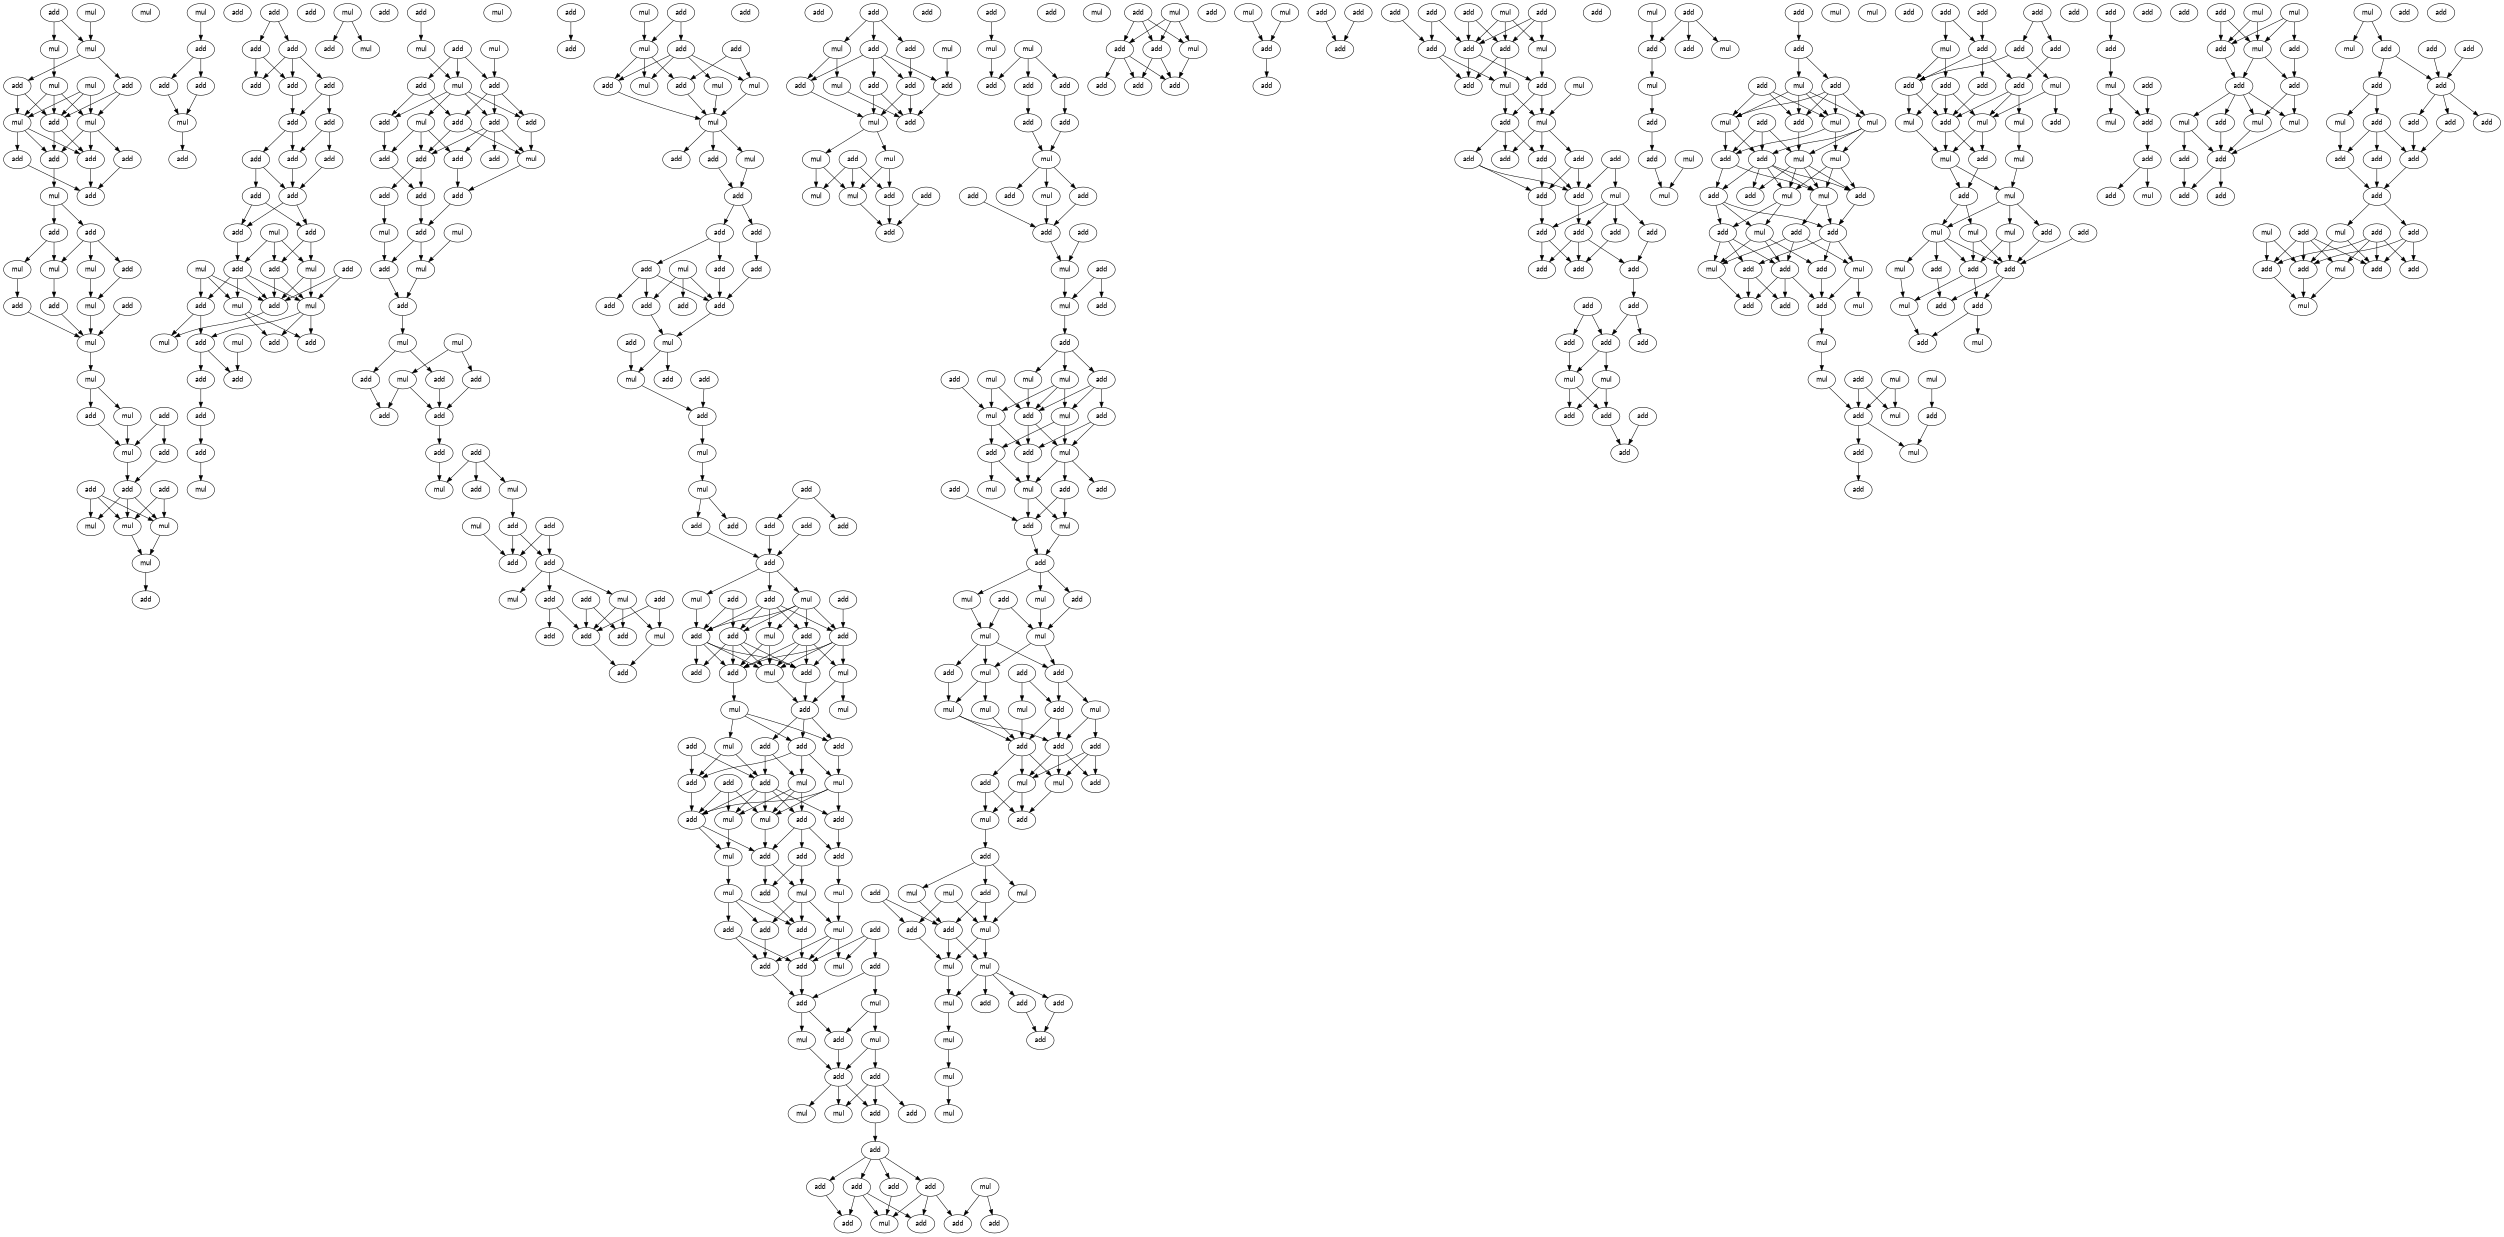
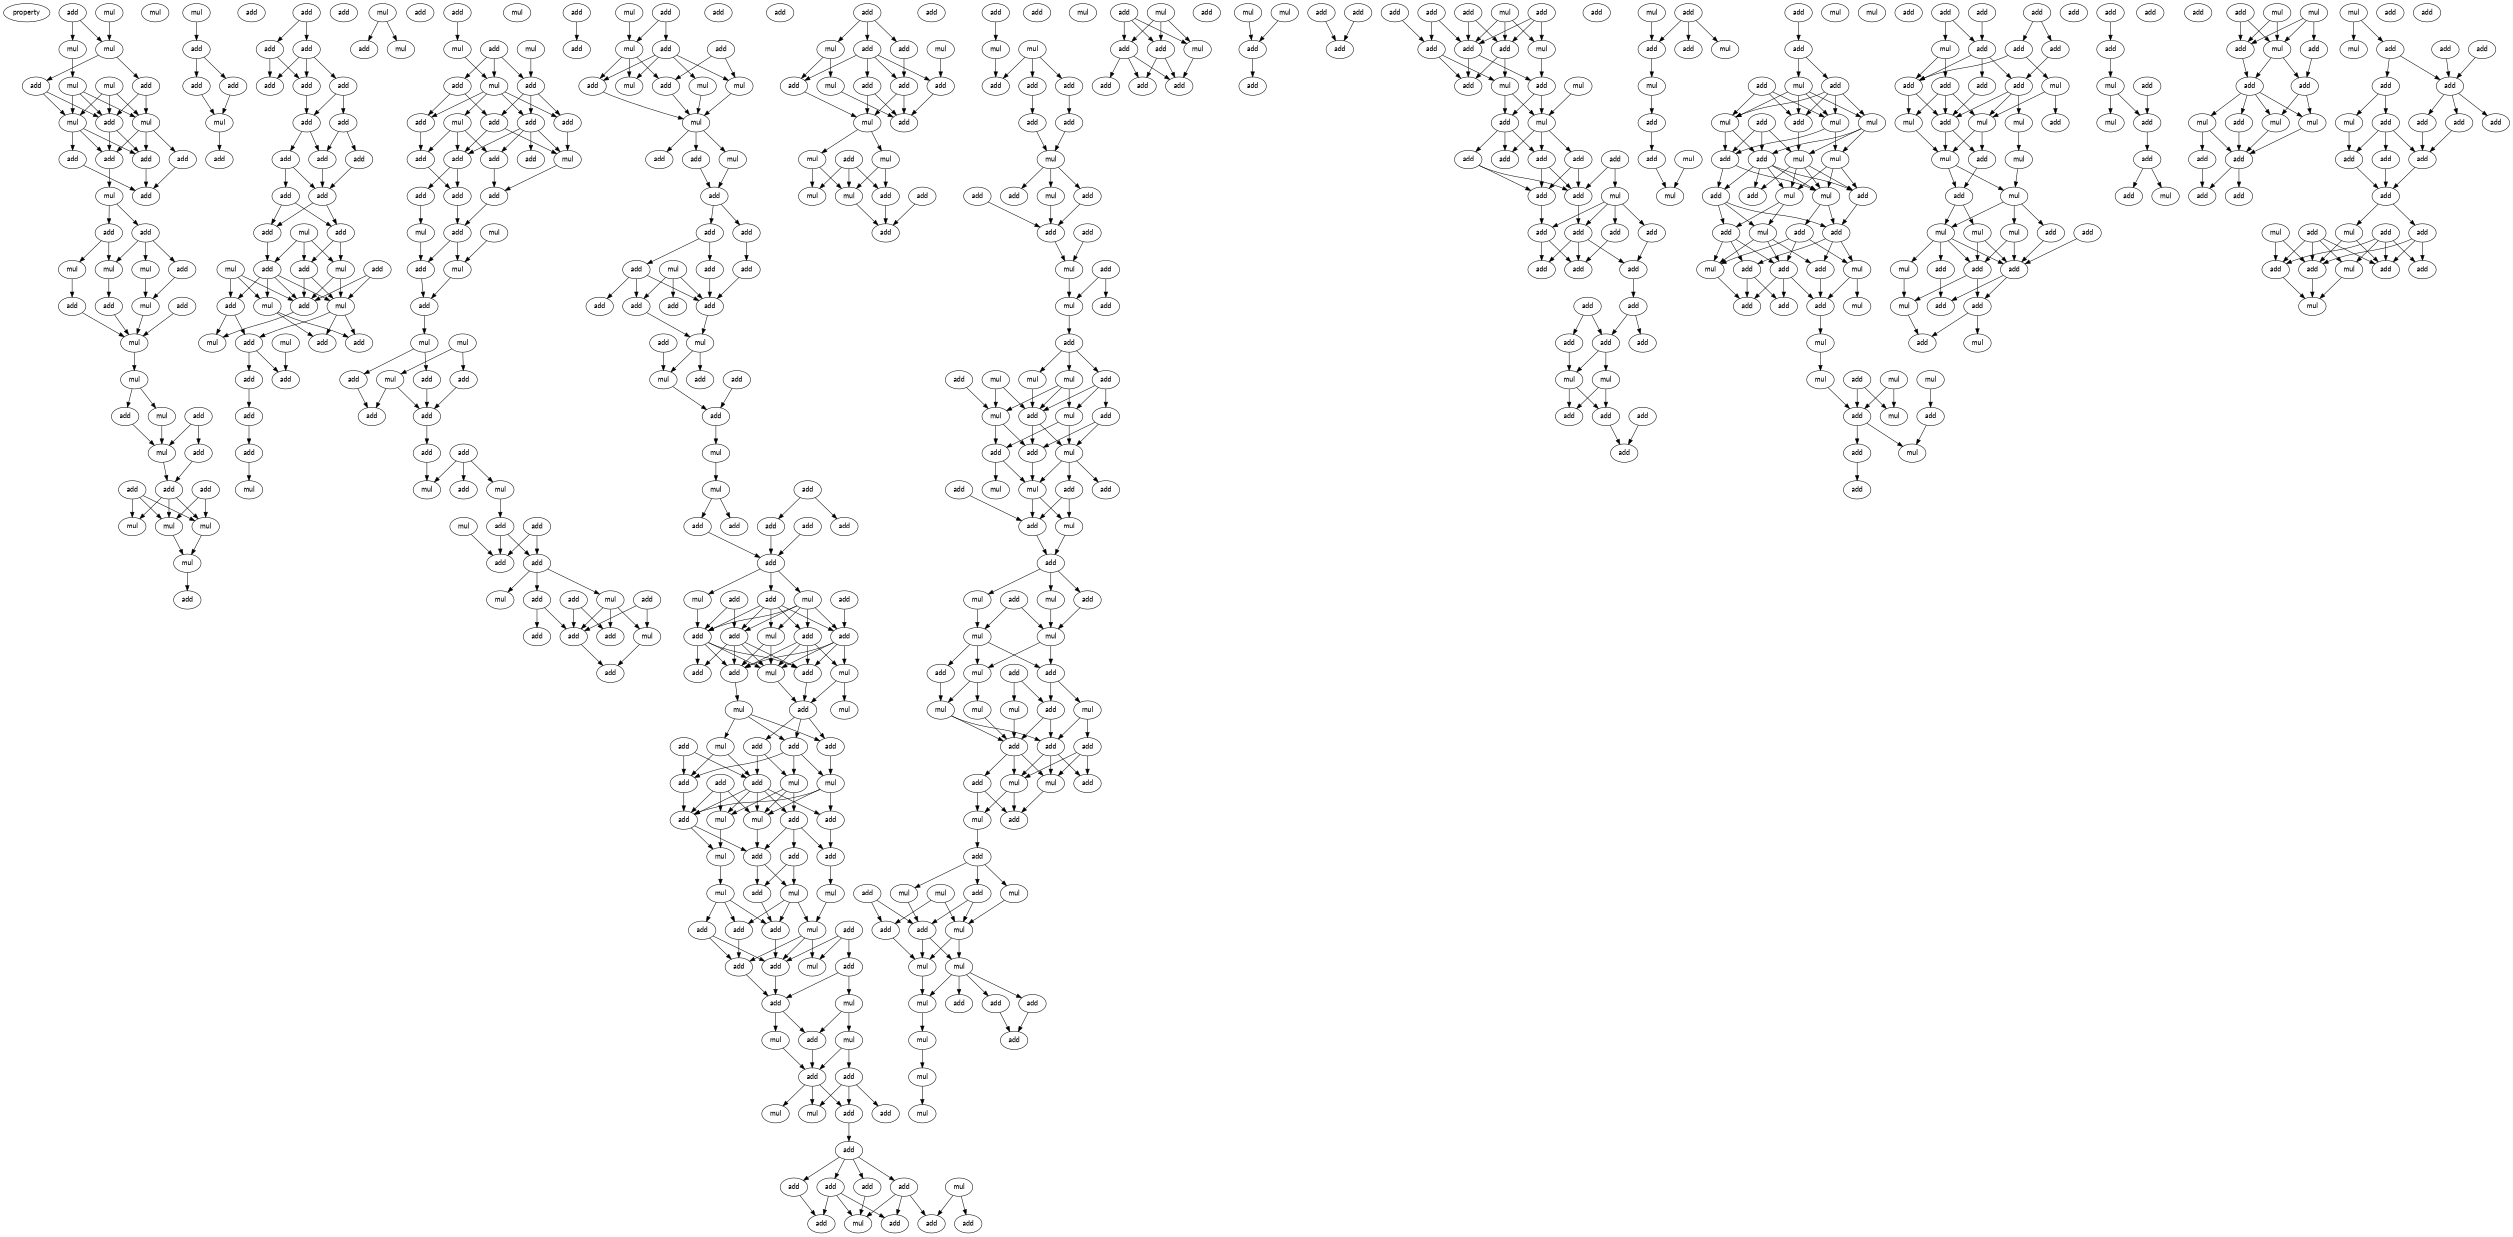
node "property": added
